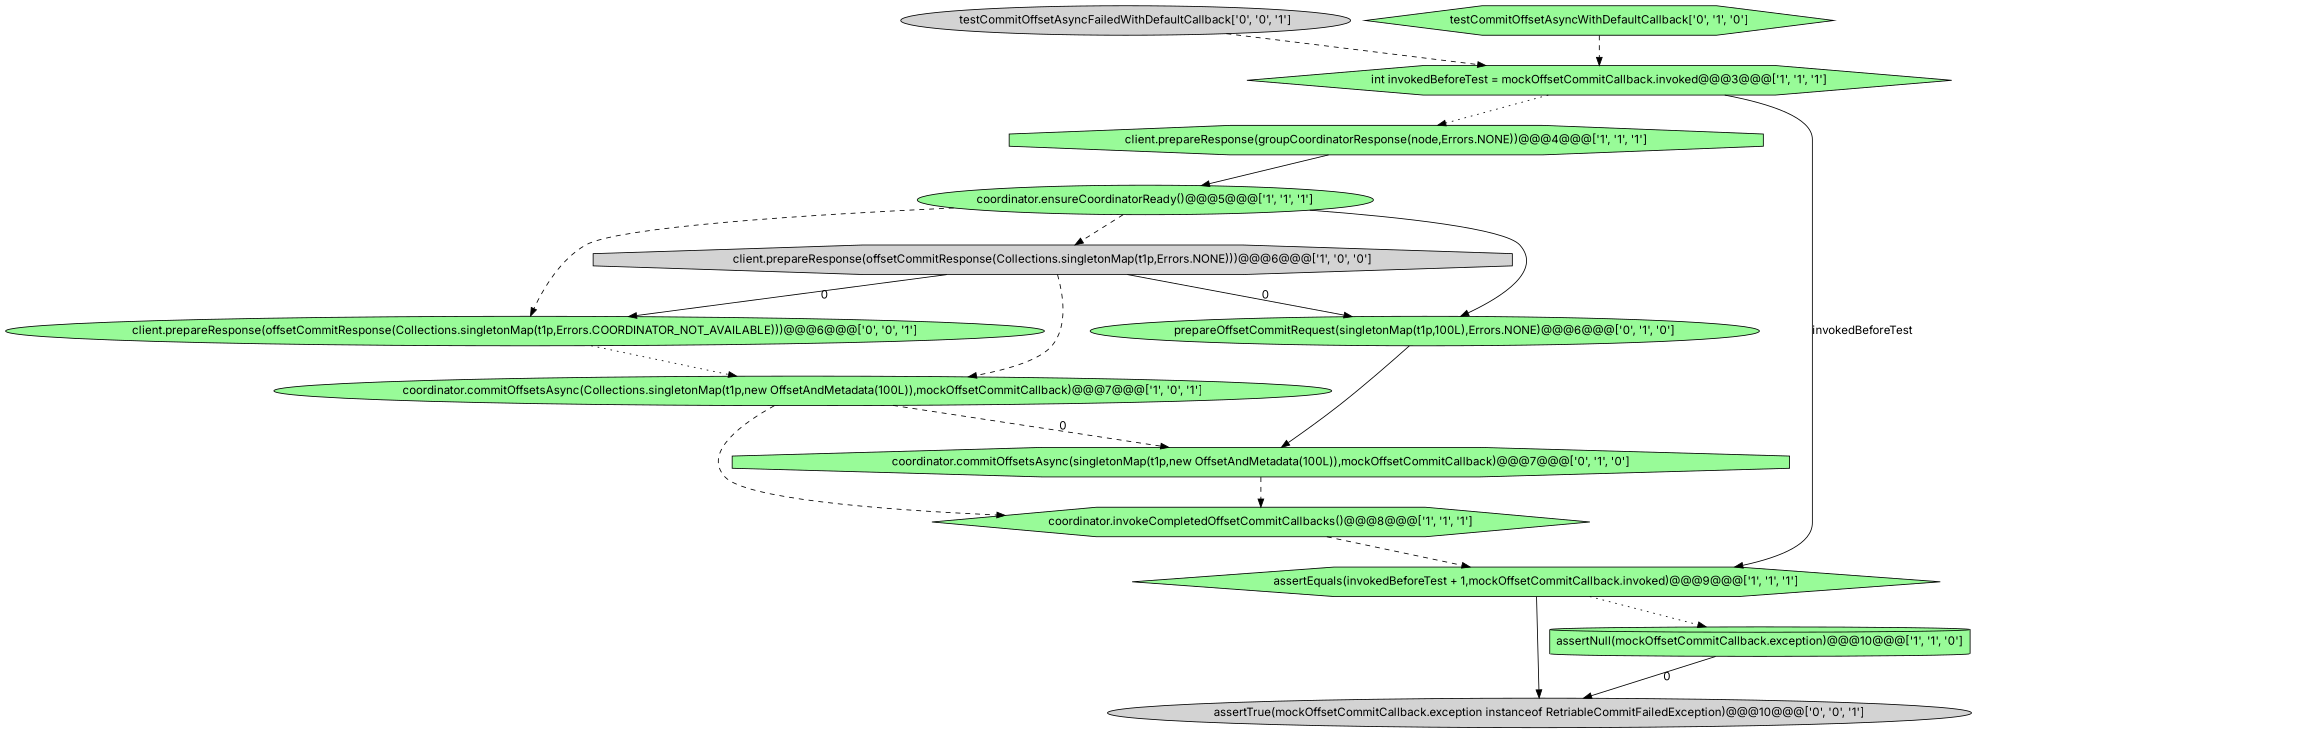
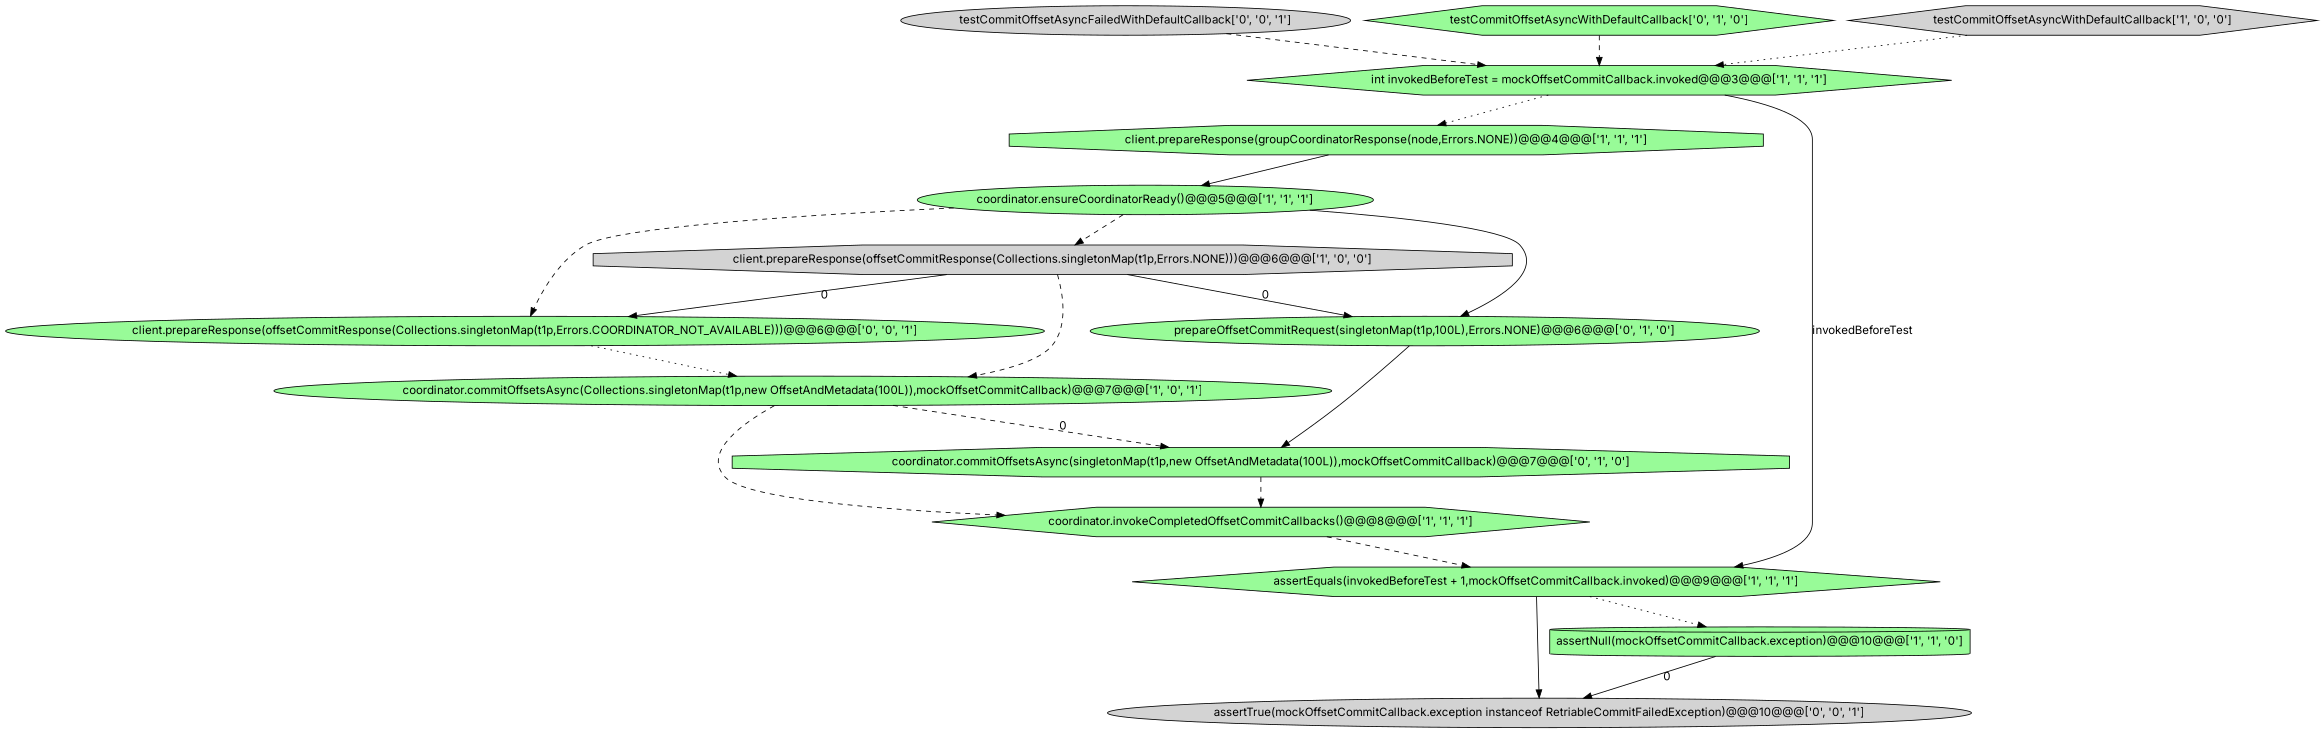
node "testCommitOffsetAsyncWithDefaultCallback['1', '0', '0']": added
